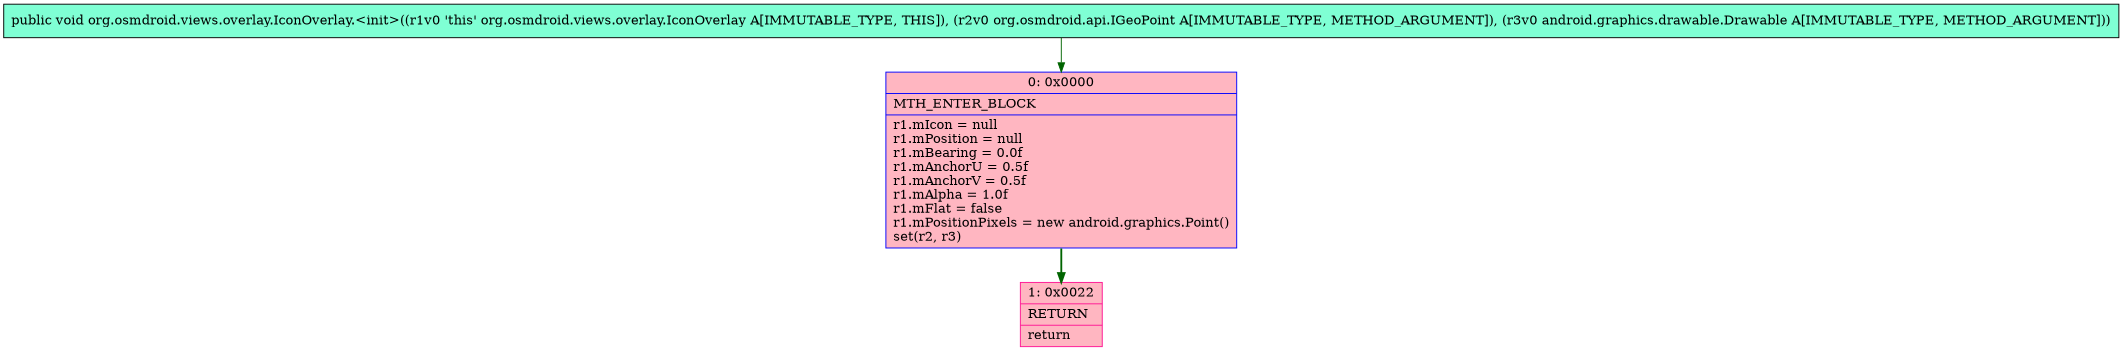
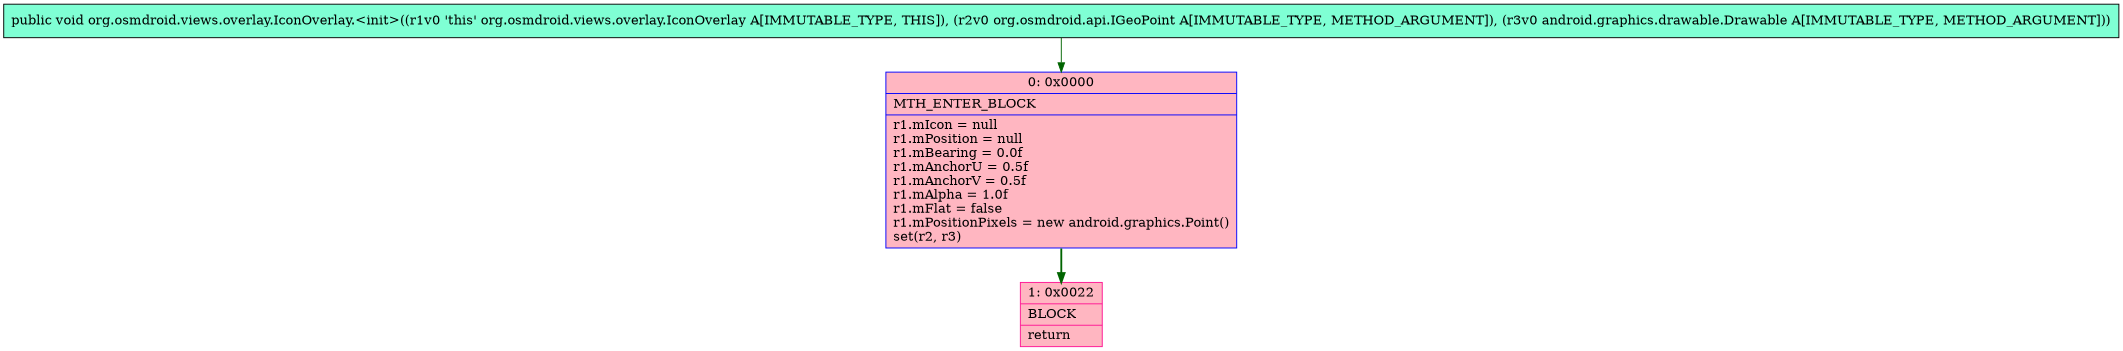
node "1: 0x0022": text "RETURN" -> "BLOCK"
